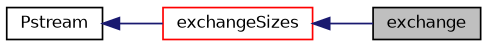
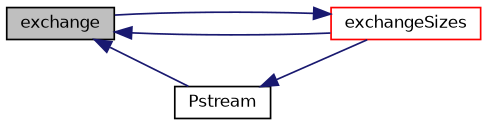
edge "exchangeSizes" -> "exchange": added
edge "Pstream" -> "exchange": added
